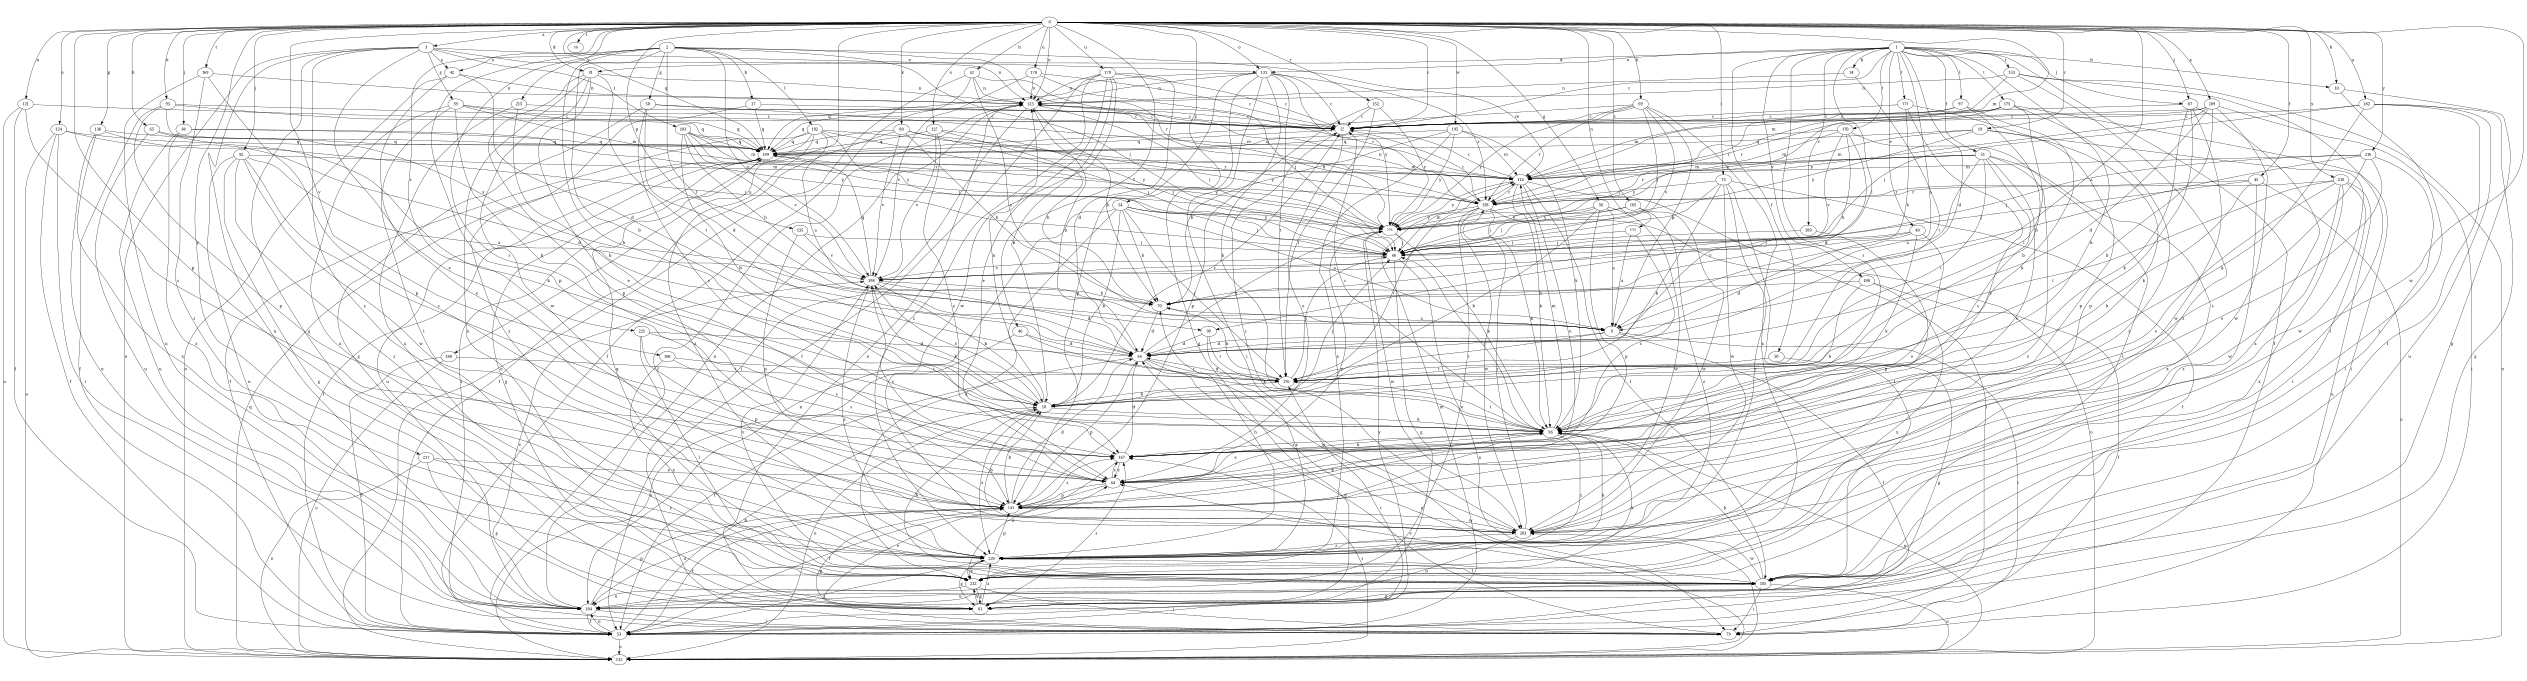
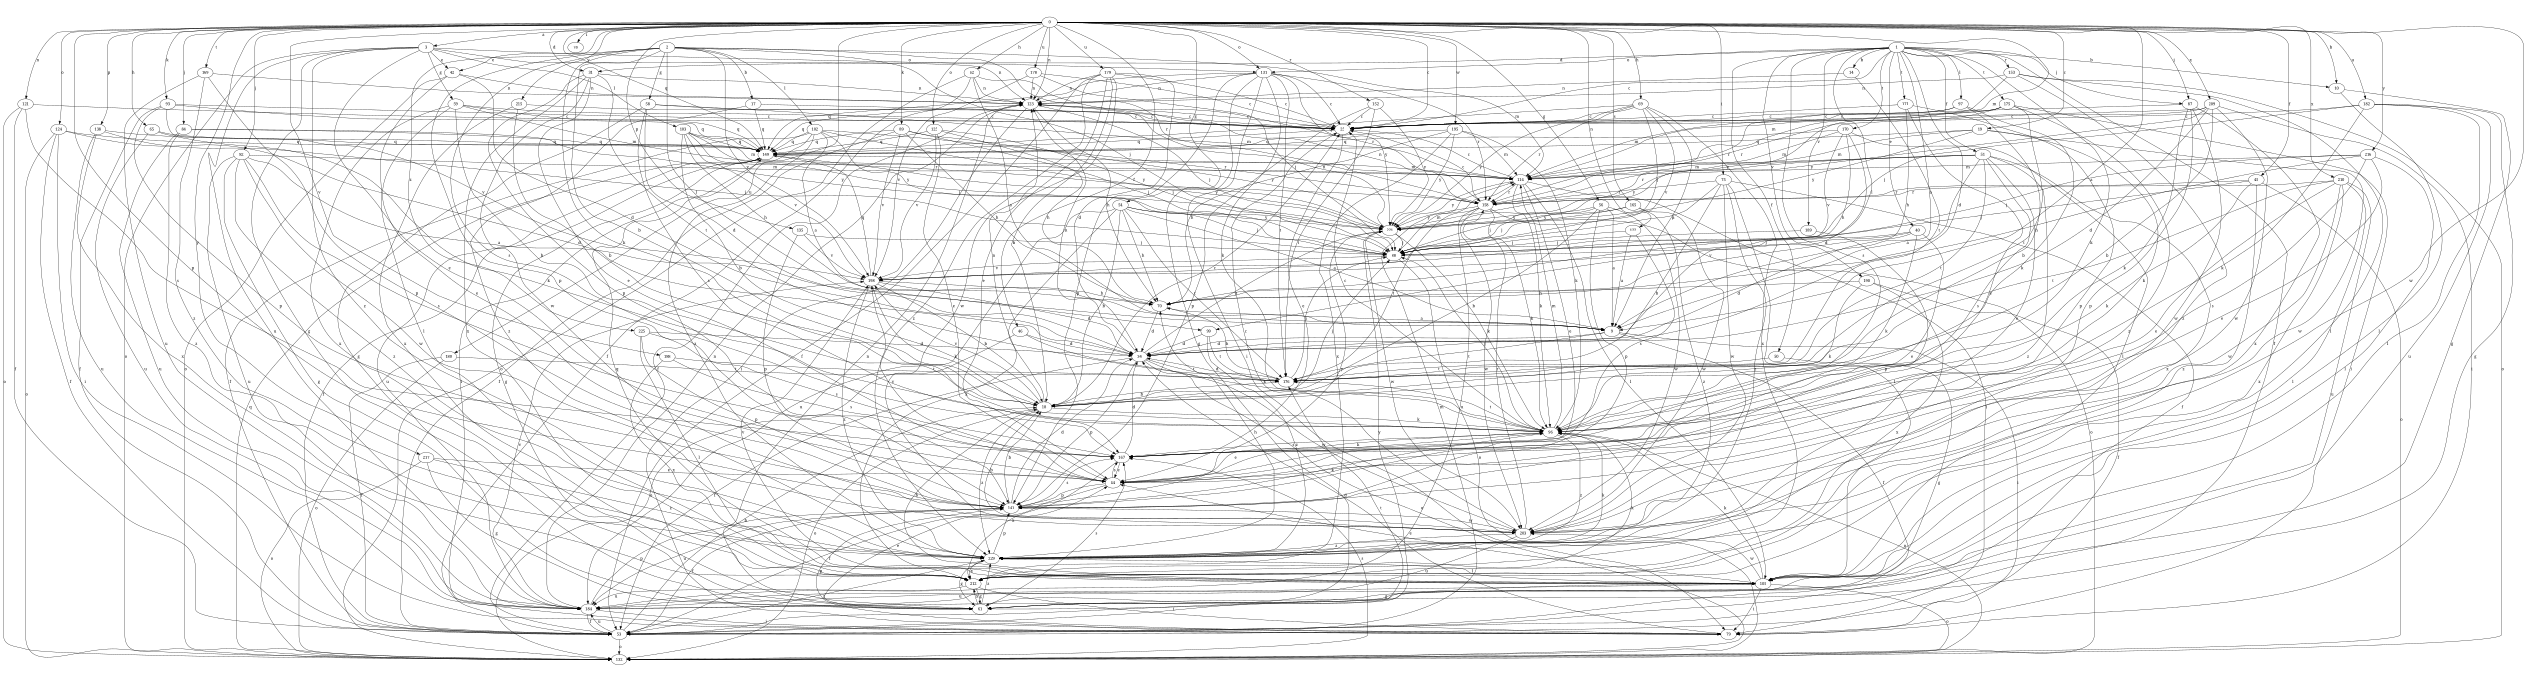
edge "88" -> "61": removed, label "g"
